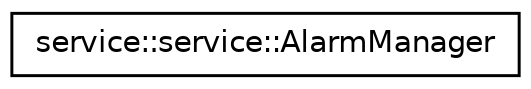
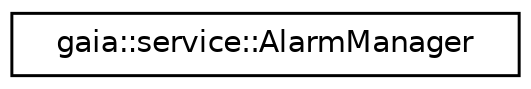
node "service::service::AlarmManager": label "service::service::AlarmManager" -> "gaia::service::AlarmManager"
